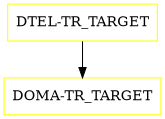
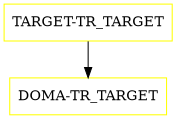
node "DTEL-TR_TARGET": label "DTEL-TR_TARGET" -> "TARGET-TR_TARGET"
